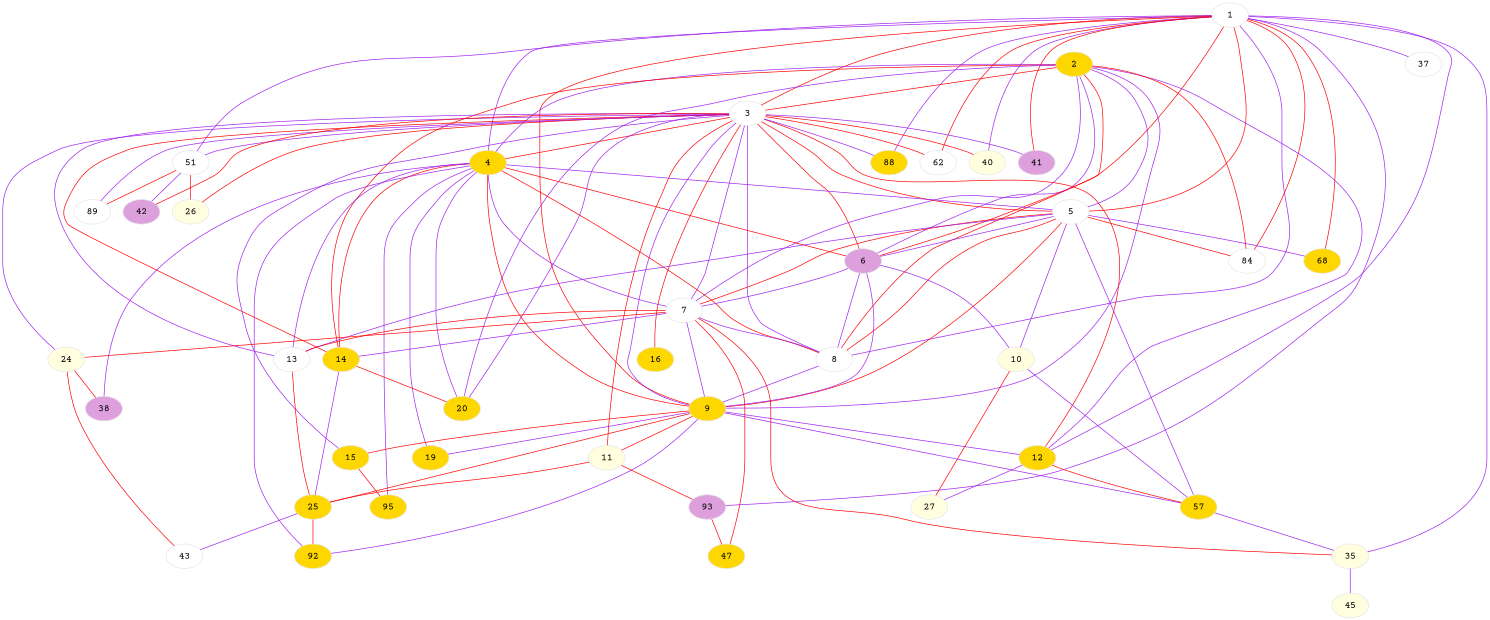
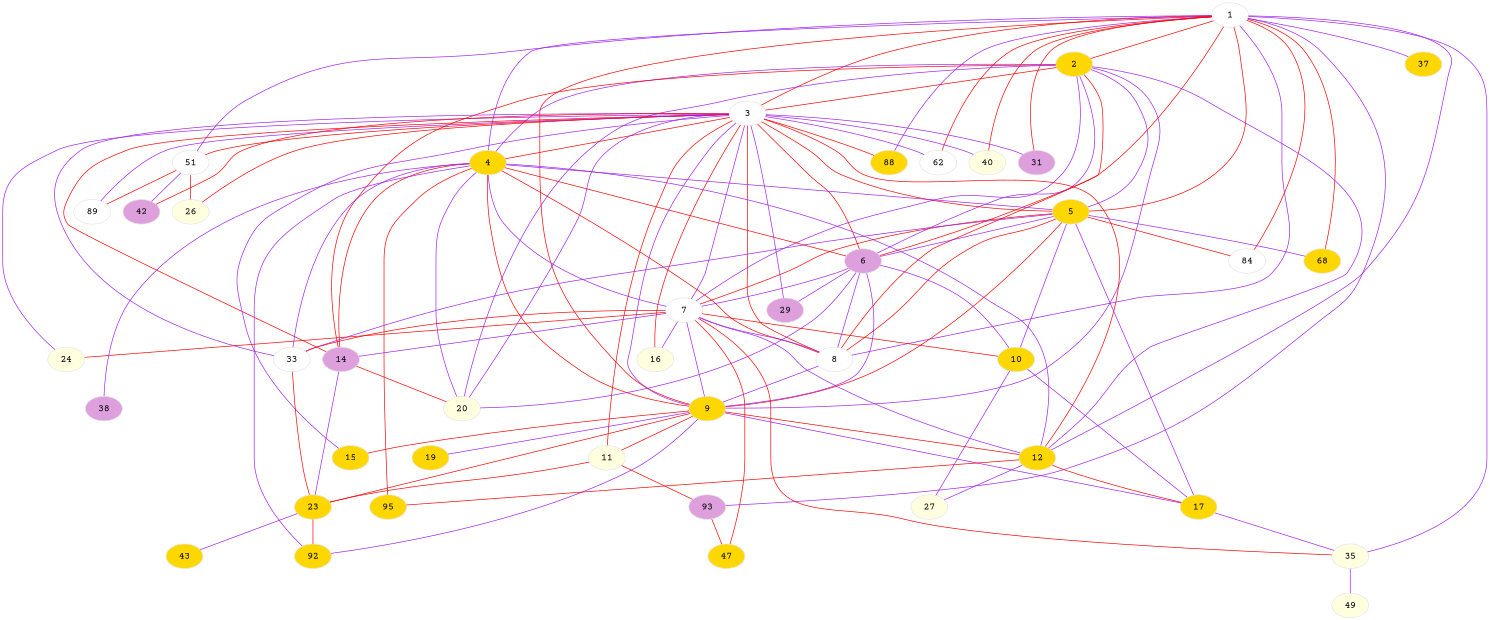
edge "1" -- "40": color purple -> red
node "37": fillcolor white -> gold
edge "2" -- "84": now "2" -- "1"
edge "3" -- "51": color purple -> red
edge "3" -- "40": color red -> purple
edge "3" -- "62": color red -> purple
edge "3" -- "88": color purple -> red
node "41": label "41" -> "31"
node "5": fillcolor white -> gold
edge "3" -- "8": color purple -> red
edge "4" -- "19": now "4" -- "12"
edge "4" -- "95": color purple -> red
node "29": added
edge "7" -- "16": added
edge "7" -- "10": added
node "13": label "13" -> "33"
node "14": fillcolor gold -> plum
node "16": fillcolor gold -> lightyellow
node "10": fillcolor lightyellow -> gold
edge "6" -- "20": added
edge "24" -- "38": removed
edge "7" -- "12": added
node "20": fillcolor gold -> lightyellow
edge "9" -- "12": color purple -> red
edge "10" -- "27": color red -> purple
edge "24" -- "43": removed
edge "15" -- "95": now "12" -- "95"
node "25": label "25" -> "23"
node "57": label "57" -> "17"
node "43": fillcolor white -> gold
node "45": label "45" -> "49"
